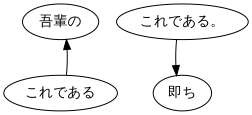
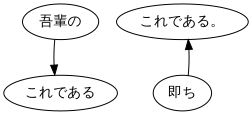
edge "これである。" -> "即ち": reversed
edge "これである" -> "吾輩の": reversed
